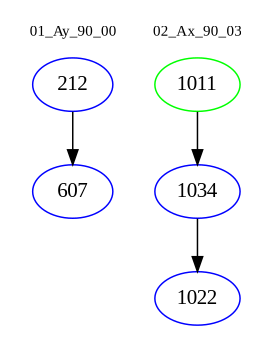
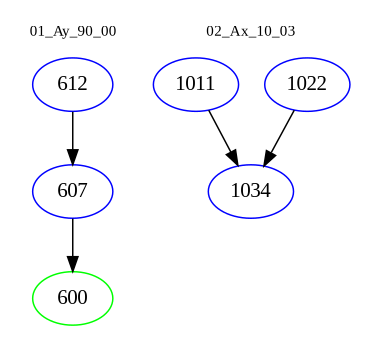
cluster "02_Ax_90_03": label "02_Ax_90_03" -> "02_Ax_10_03"
node "212": label "212" -> "612"
node "1011": color green -> blue
edge "1034" -> "1022": reversed
node "600": added
